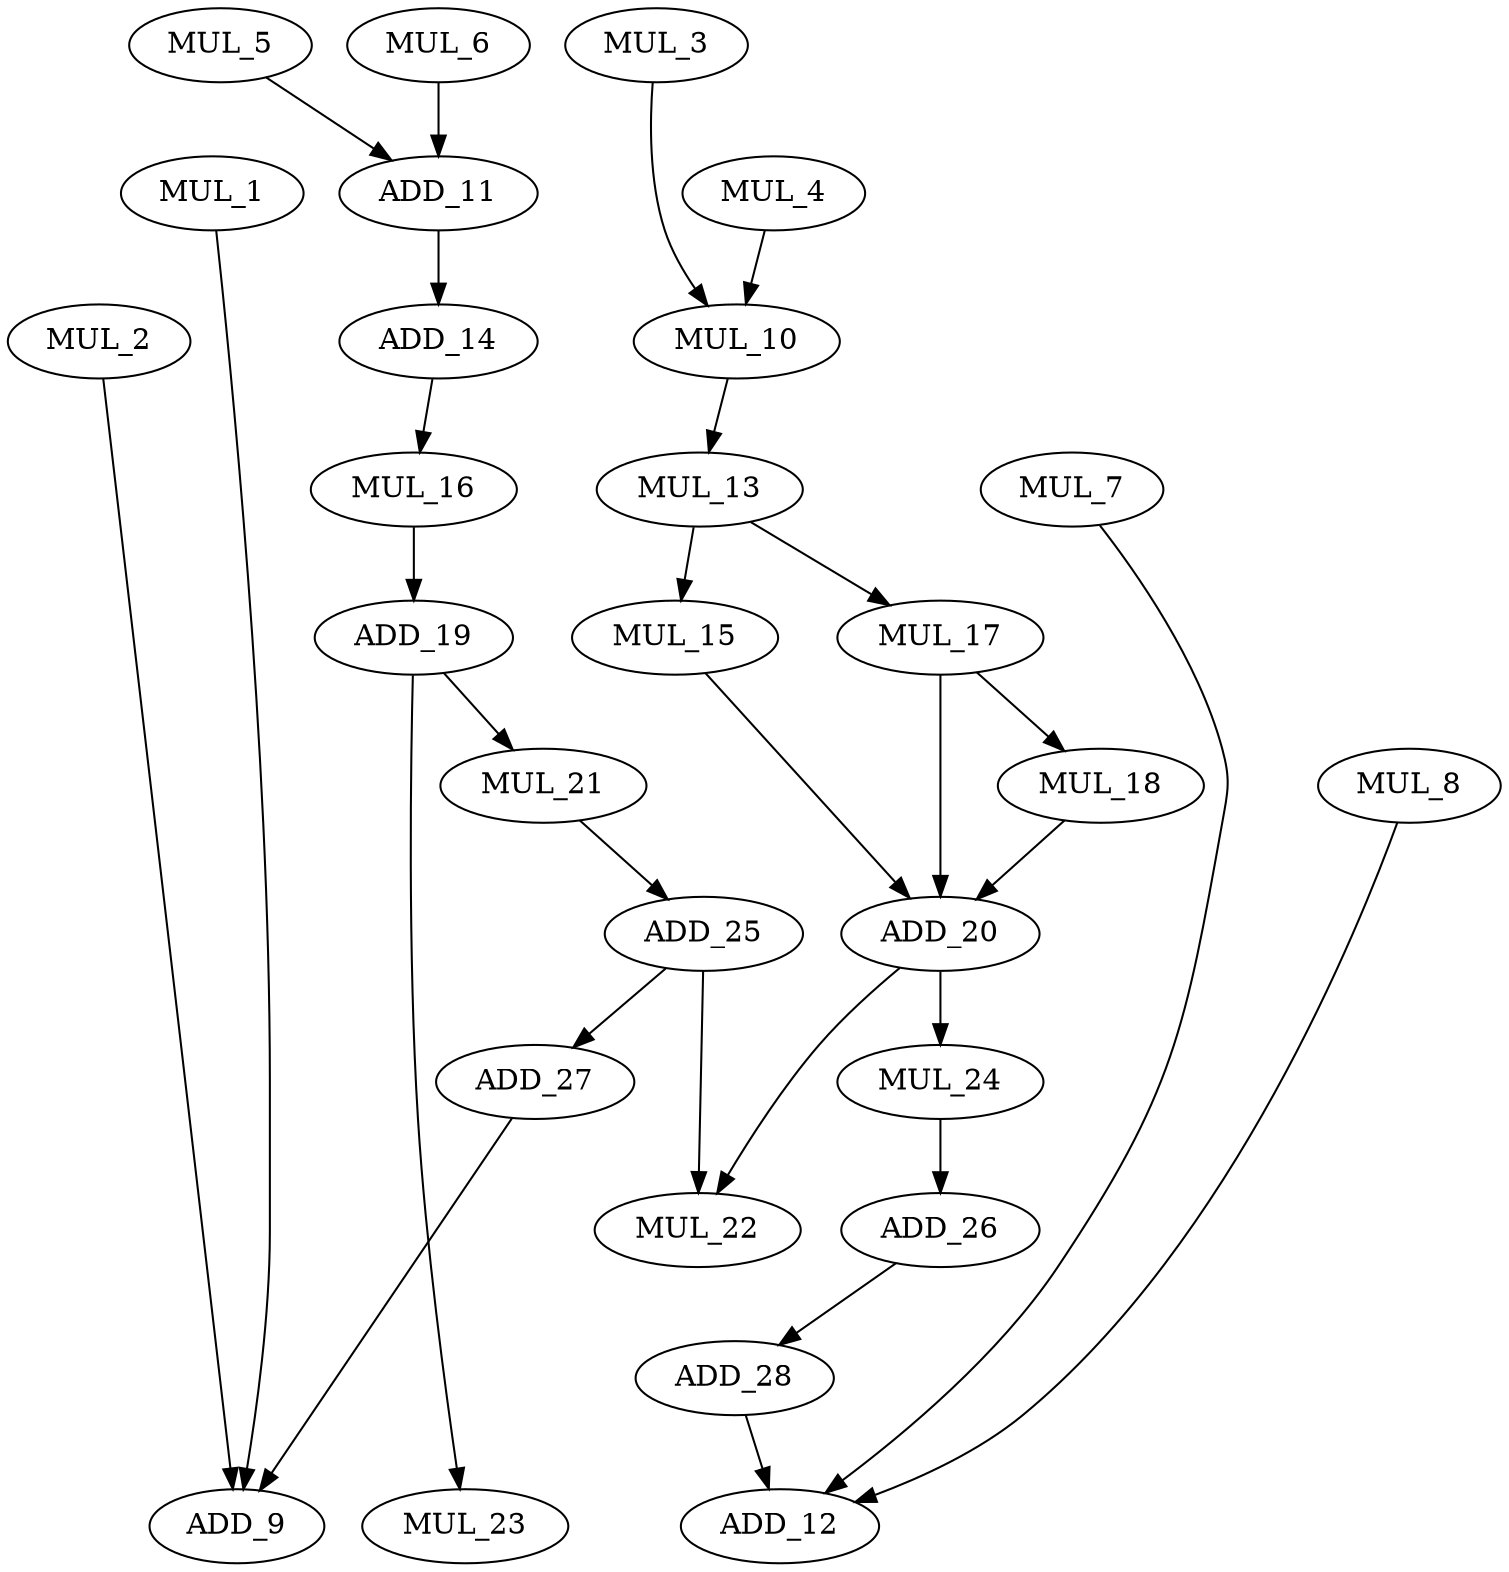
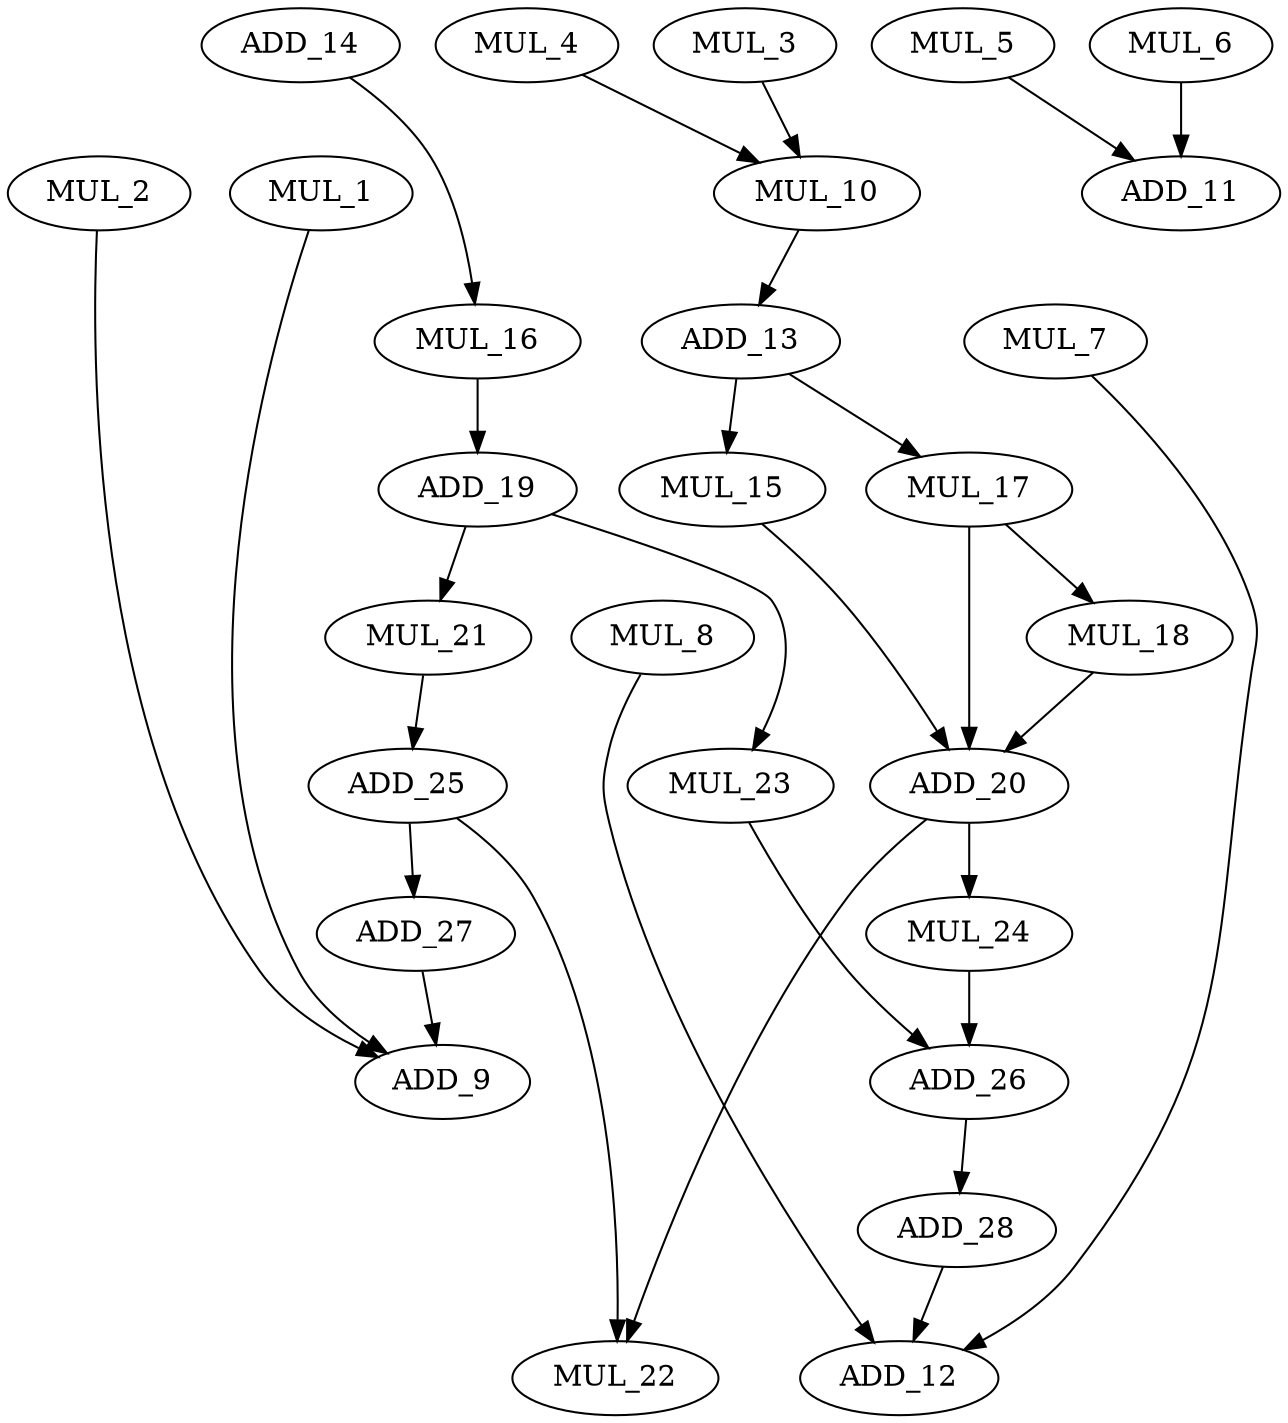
edge "ADD_11" -> "ADD_14": removed
node "MUL_13": label "MUL_13" -> "ADD_13"
edge "MUL_23" -> "ADD_26": added
